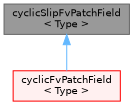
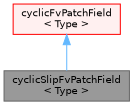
edge "cyclicFvPatchField < Type >" -> "cyclicSlipFvPatchField < Type >": reversed
